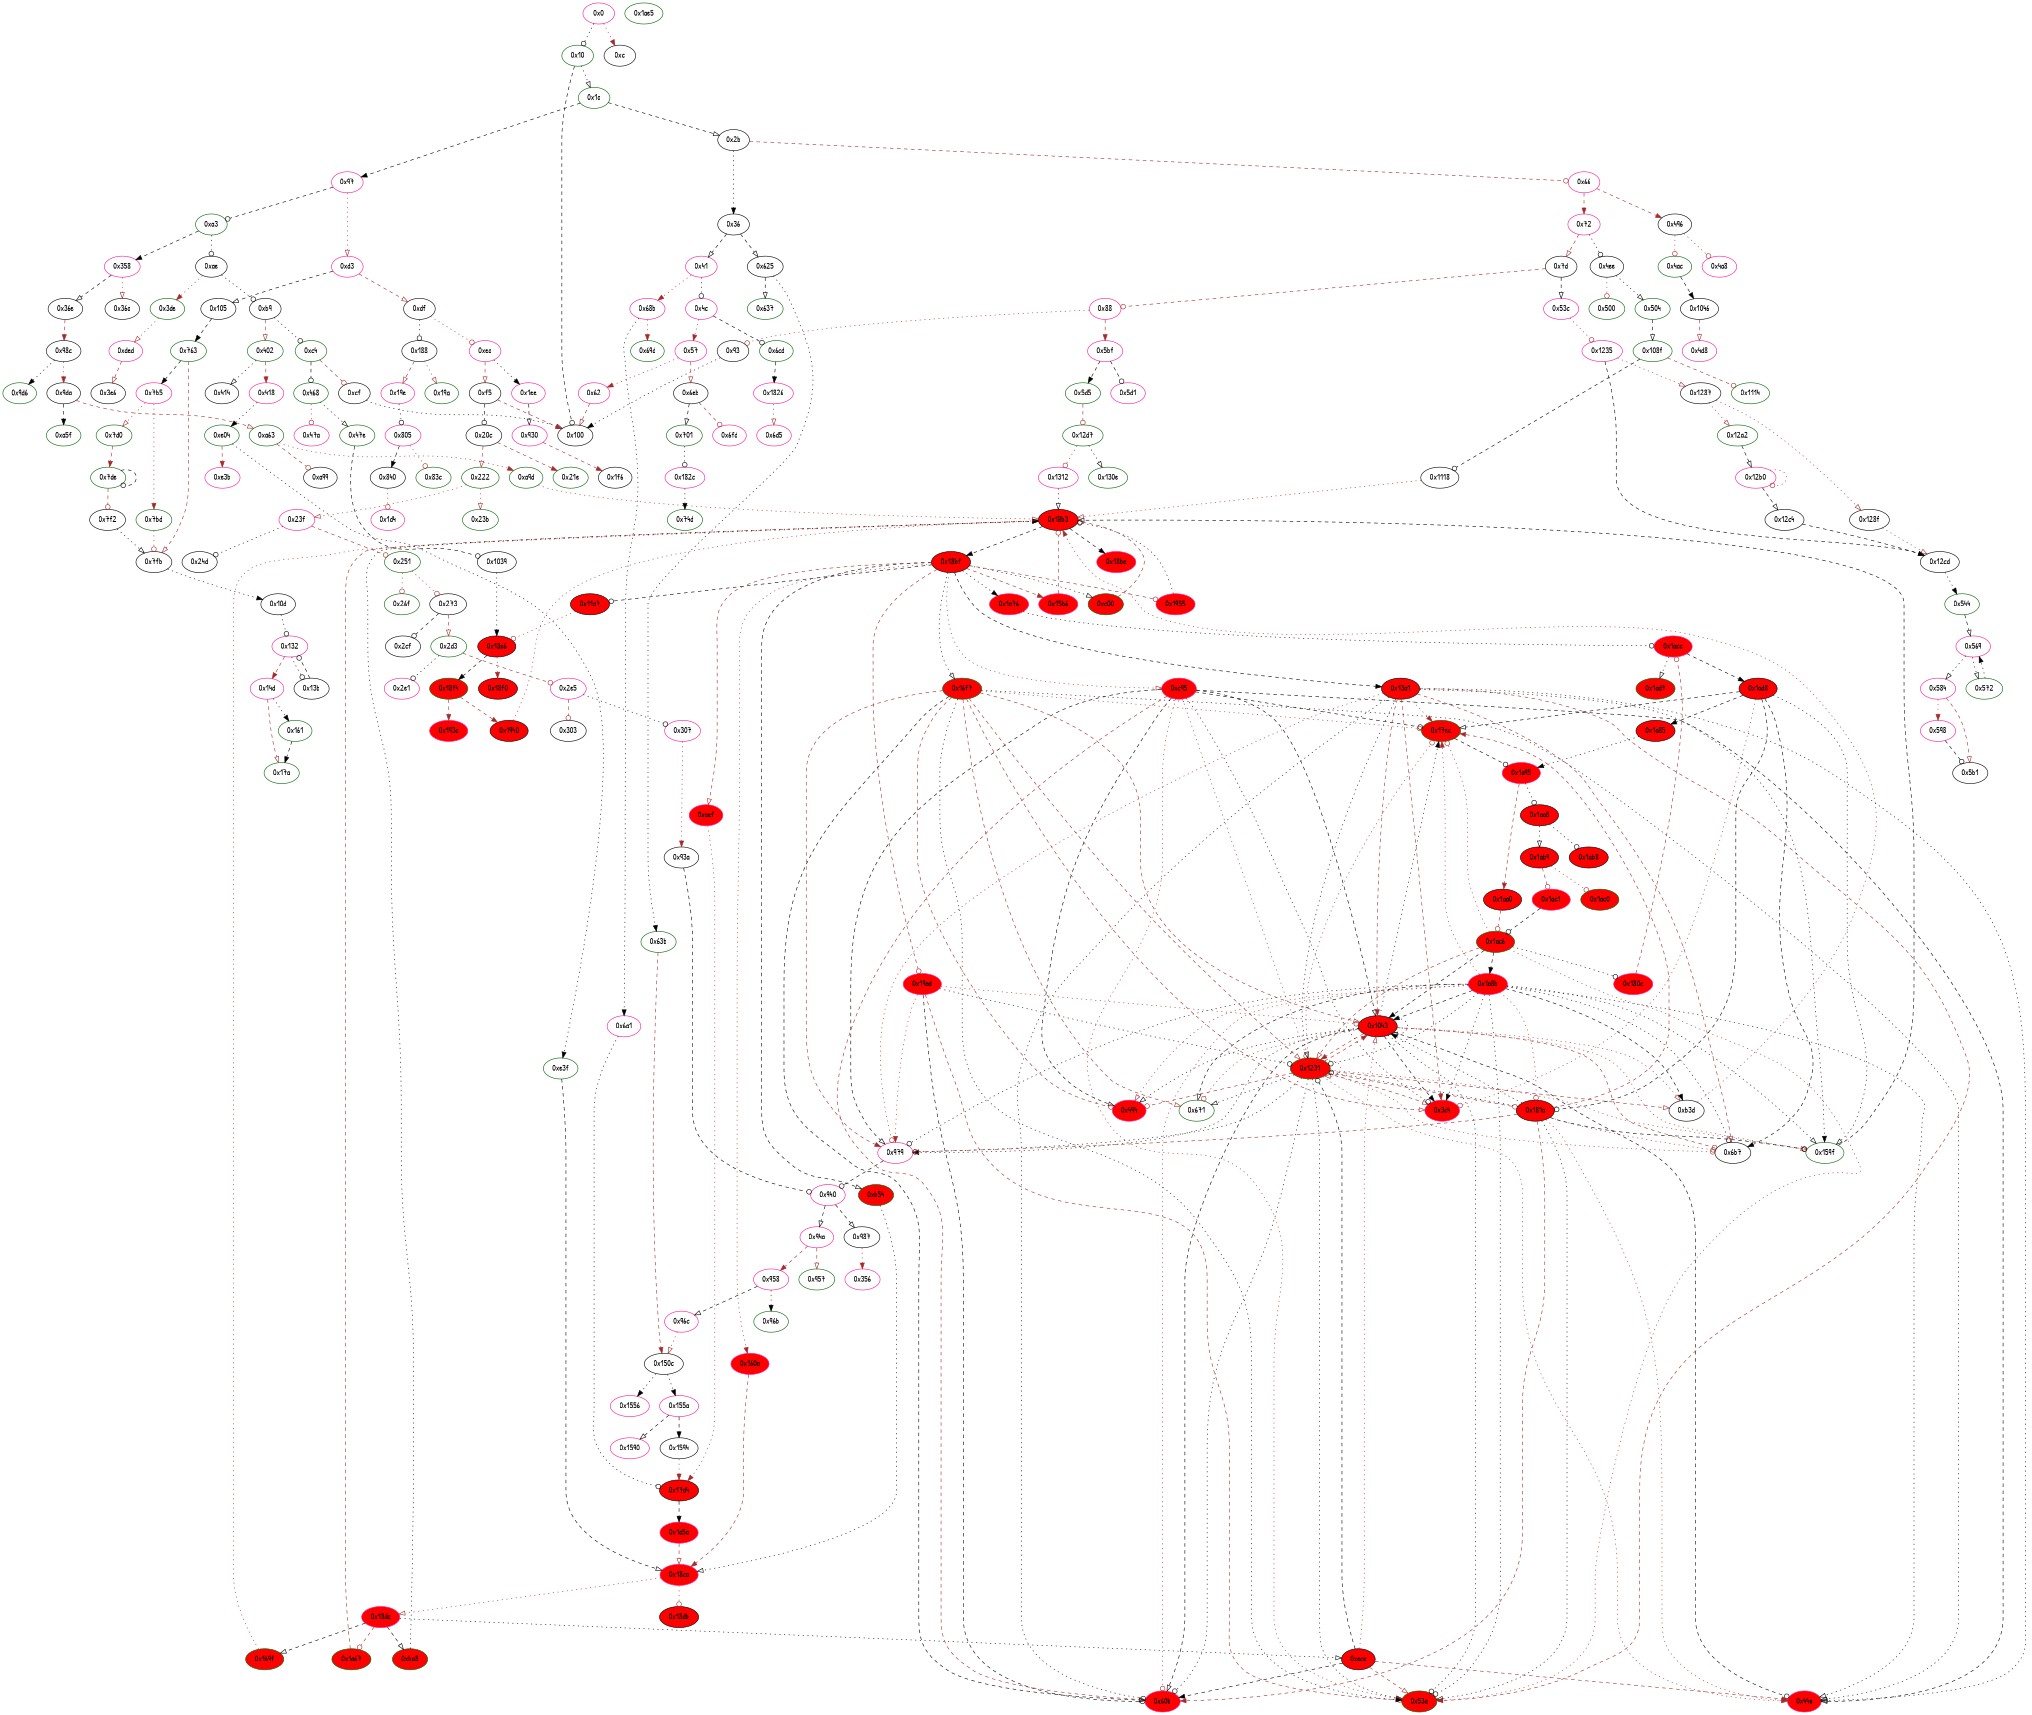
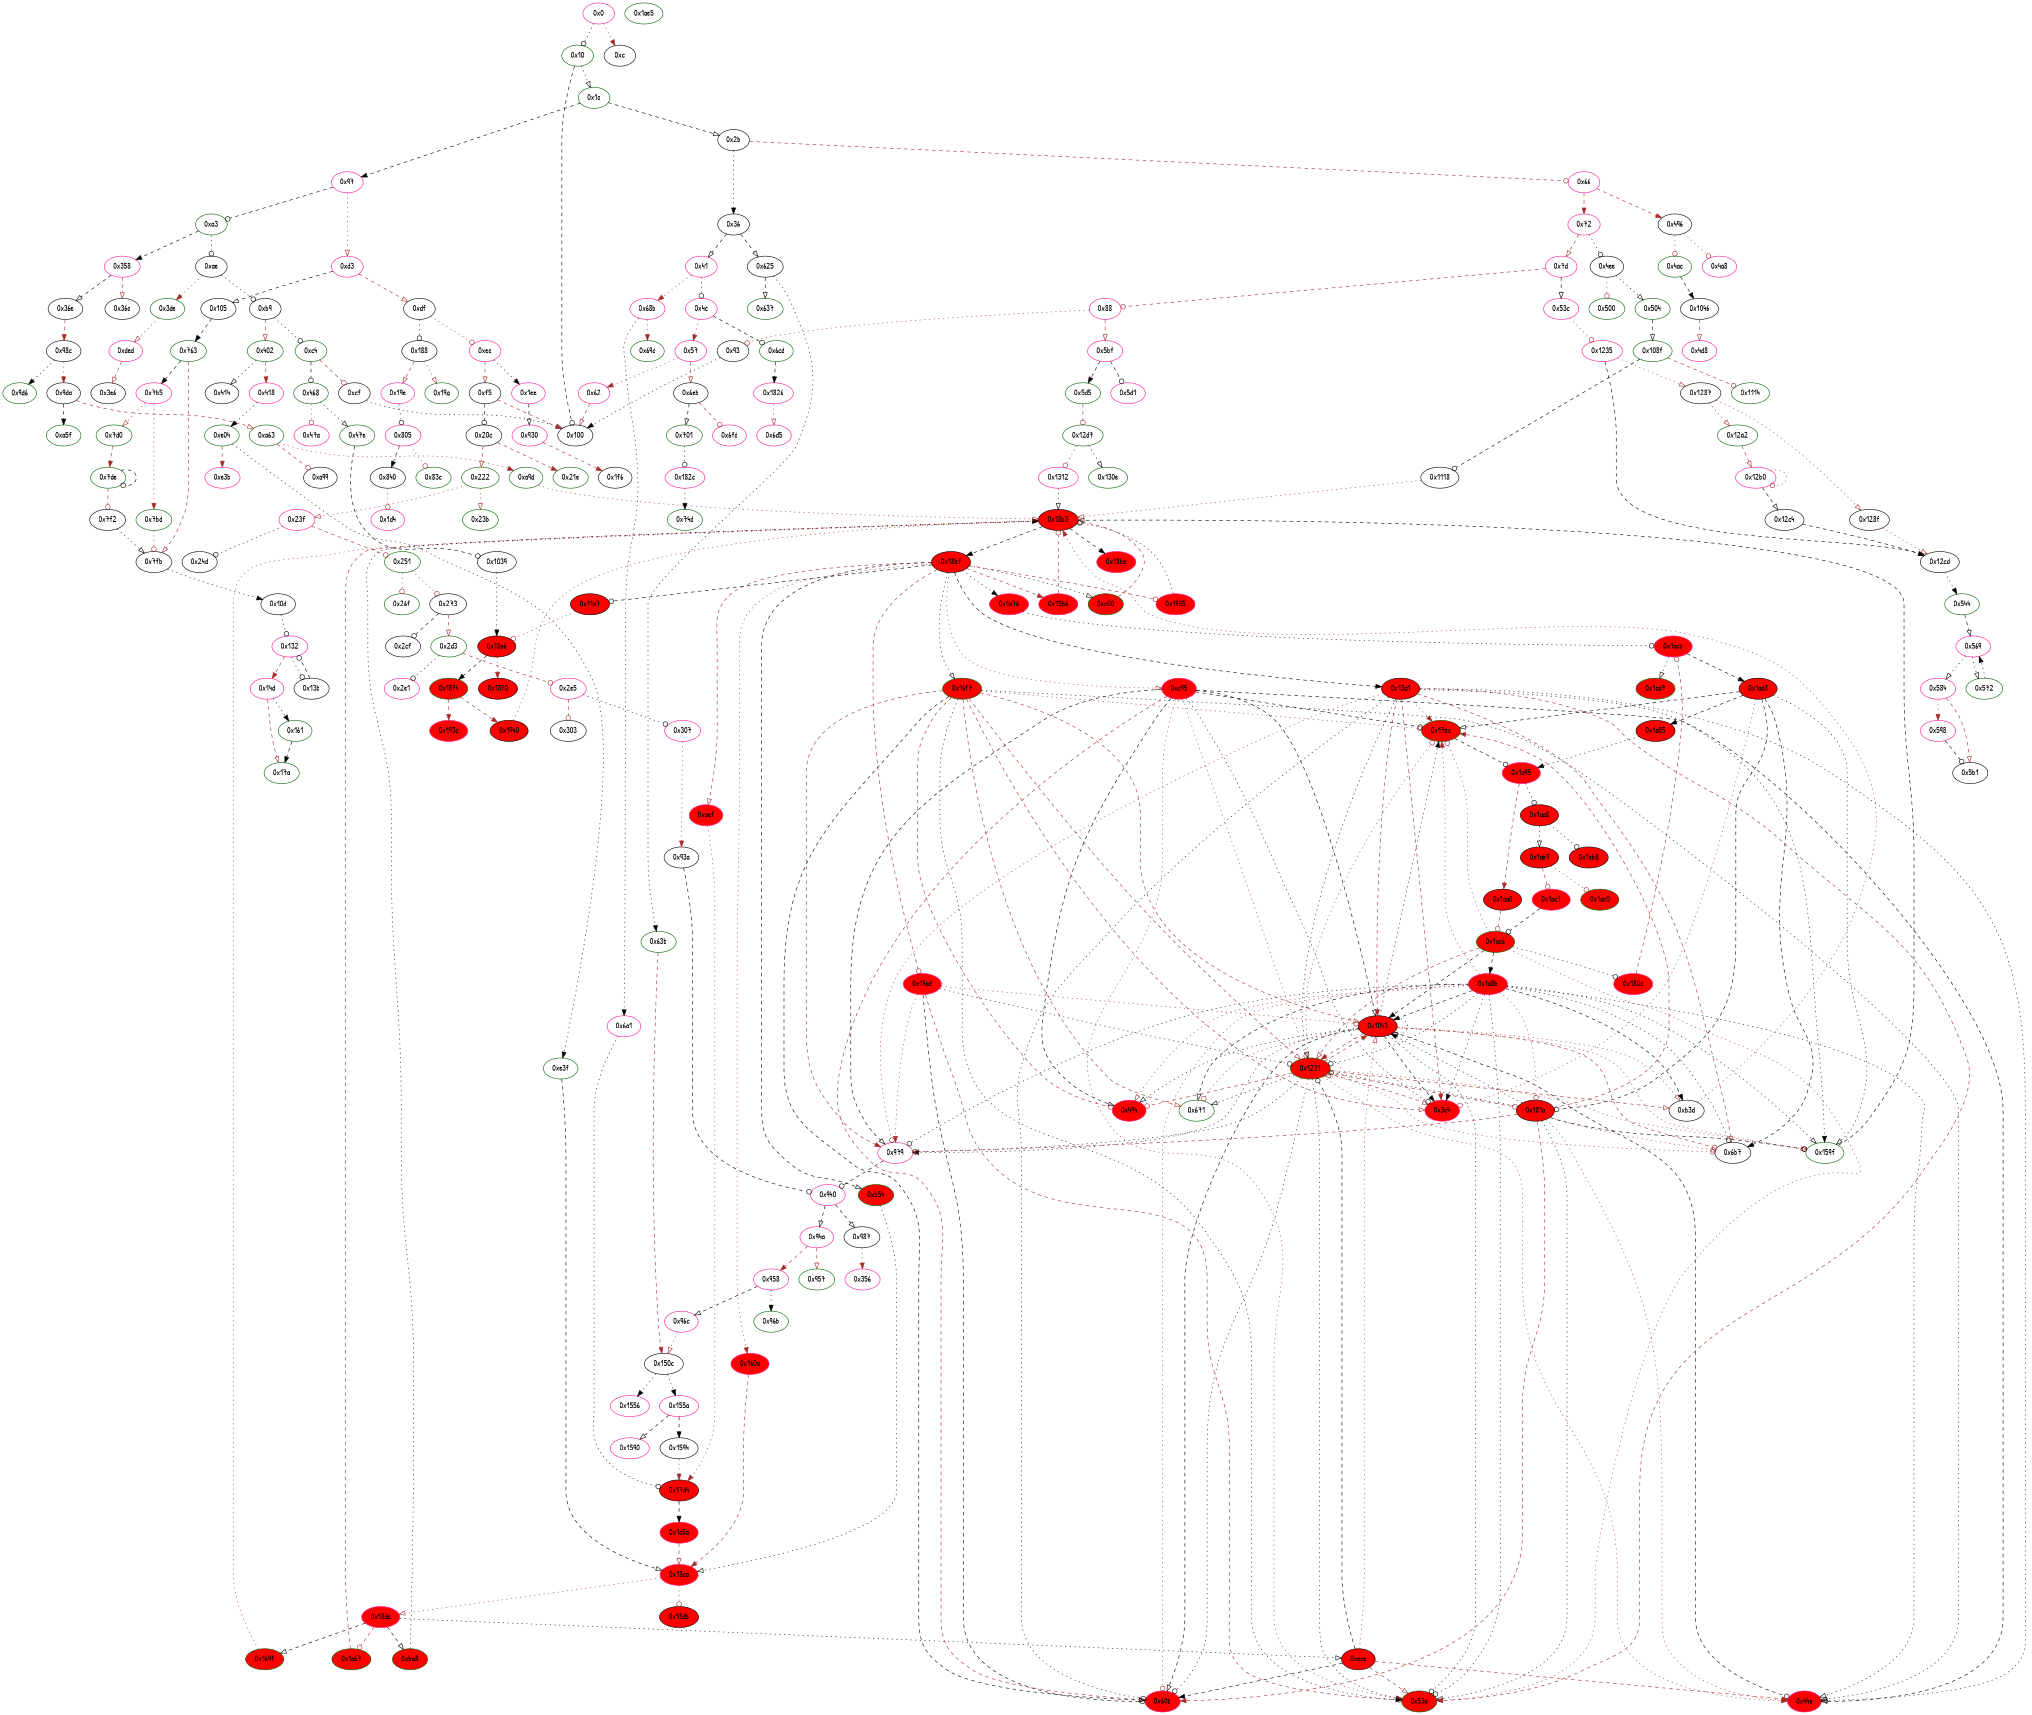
node "0x7d": color black -> deeppink
edge "0x358" -> "0x36a": style dotted -> dashed
edge "0x88" -> "0x5bf": arrowhead normal -> onormal
edge "0x12a2" -> "0x12b0": color black -> brown
